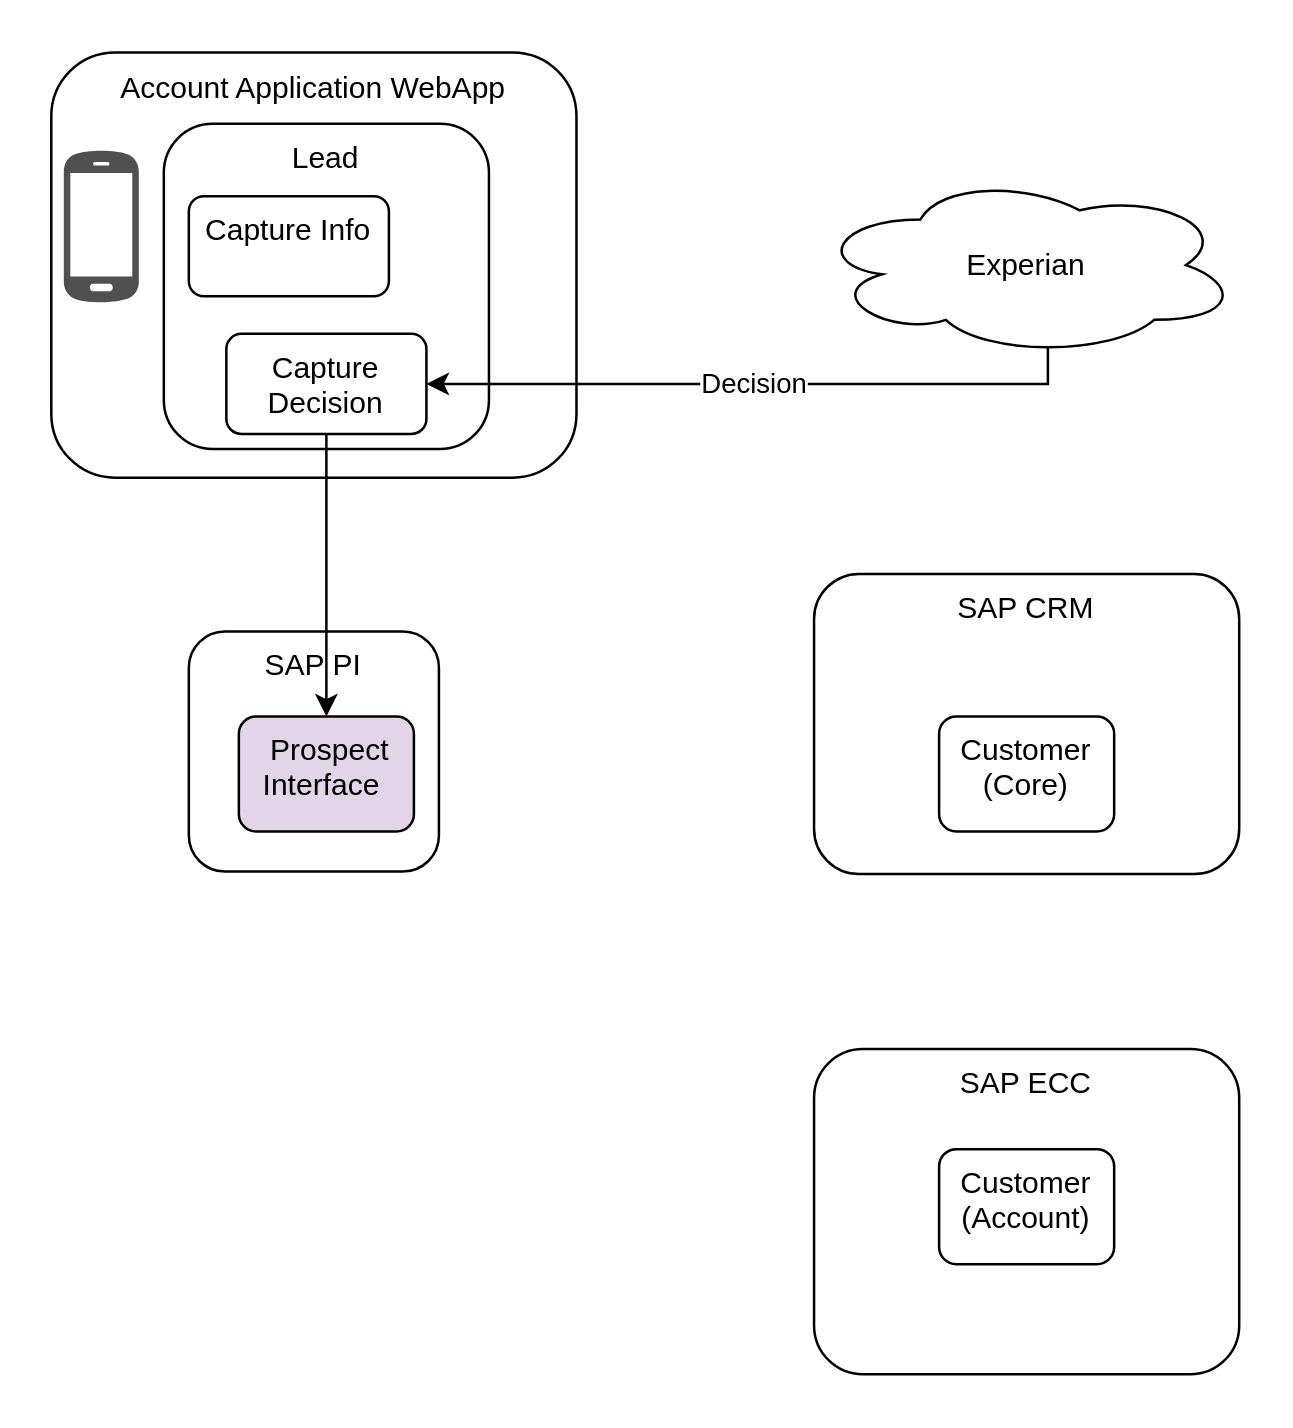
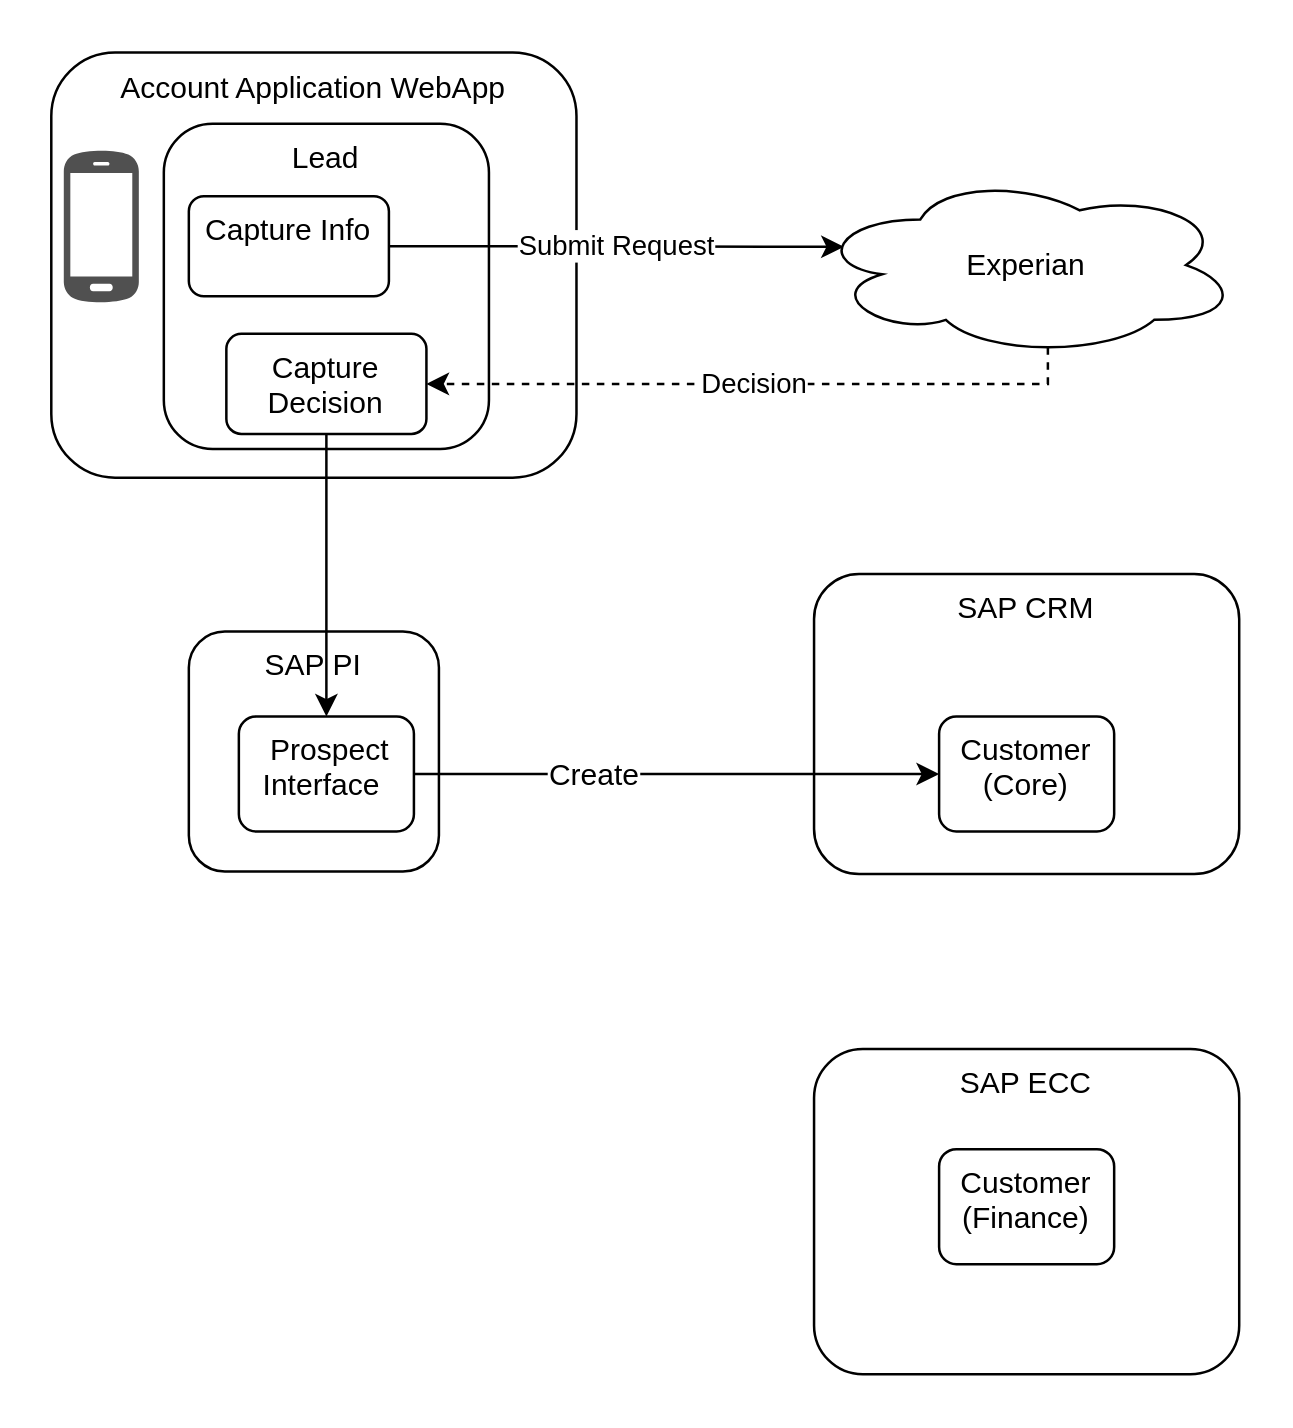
edge "Capture Info" -> "Experian": added, label "Submit Request"
edge "Experian" -> "Capture Decision": style solid -> dashed
node "Prospect Interface": fillcolor #e1d5e7 -> #ffffff
edge "Prospect Interface" -> "Customer (Core)": added, label "Create"
node "Customer (Account)": label "Customer (Account)" -> "Customer (Finance)"
